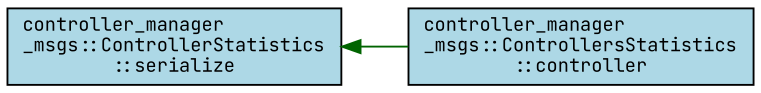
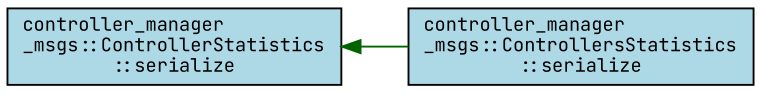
node "controller_manager _msgs::ControllersStatistics ::controller": label "controller_manager _msgs::ControllersStatistics ::controller" -> "controller_manager _msgs::ControllersStatistics ::serialize"
